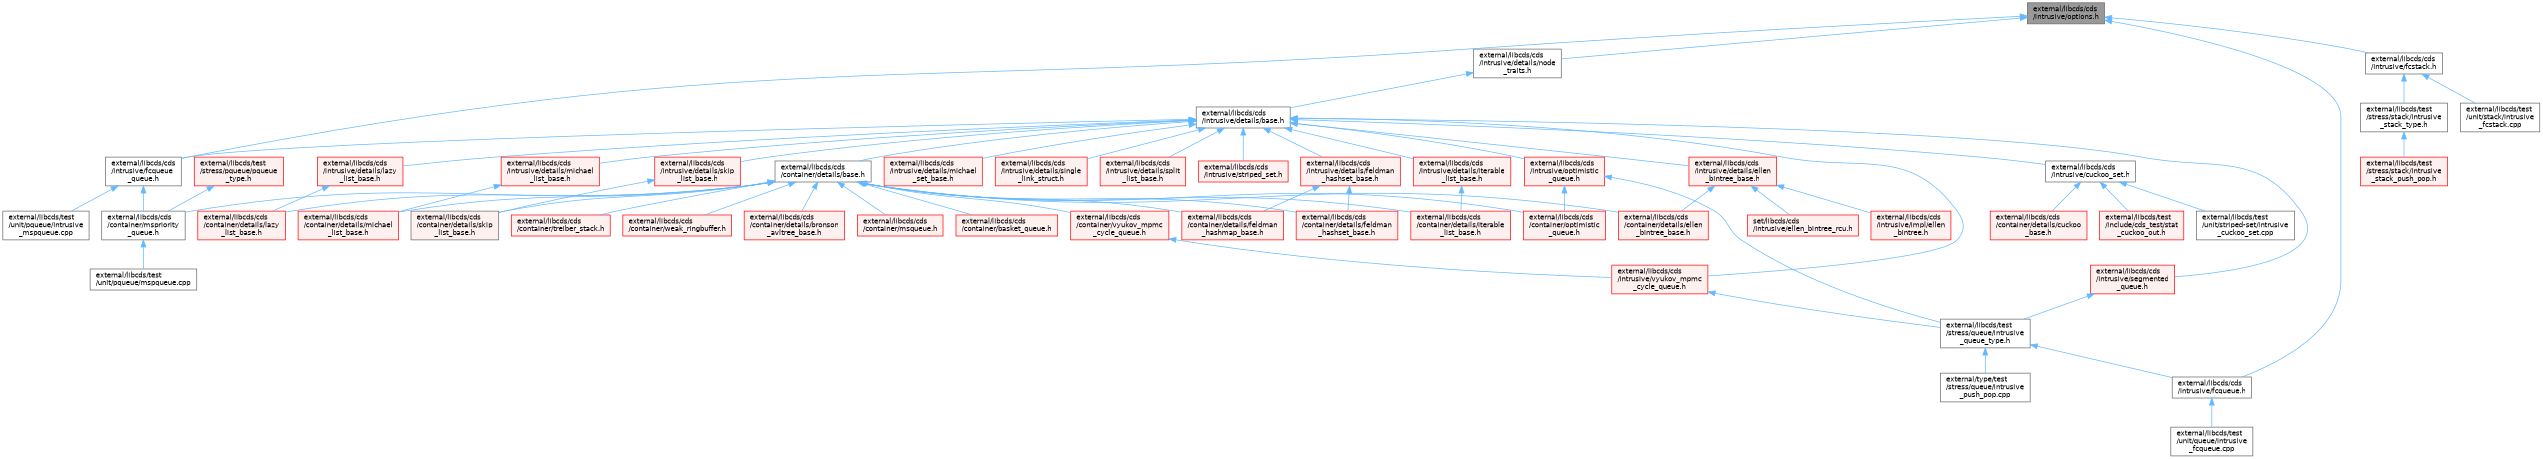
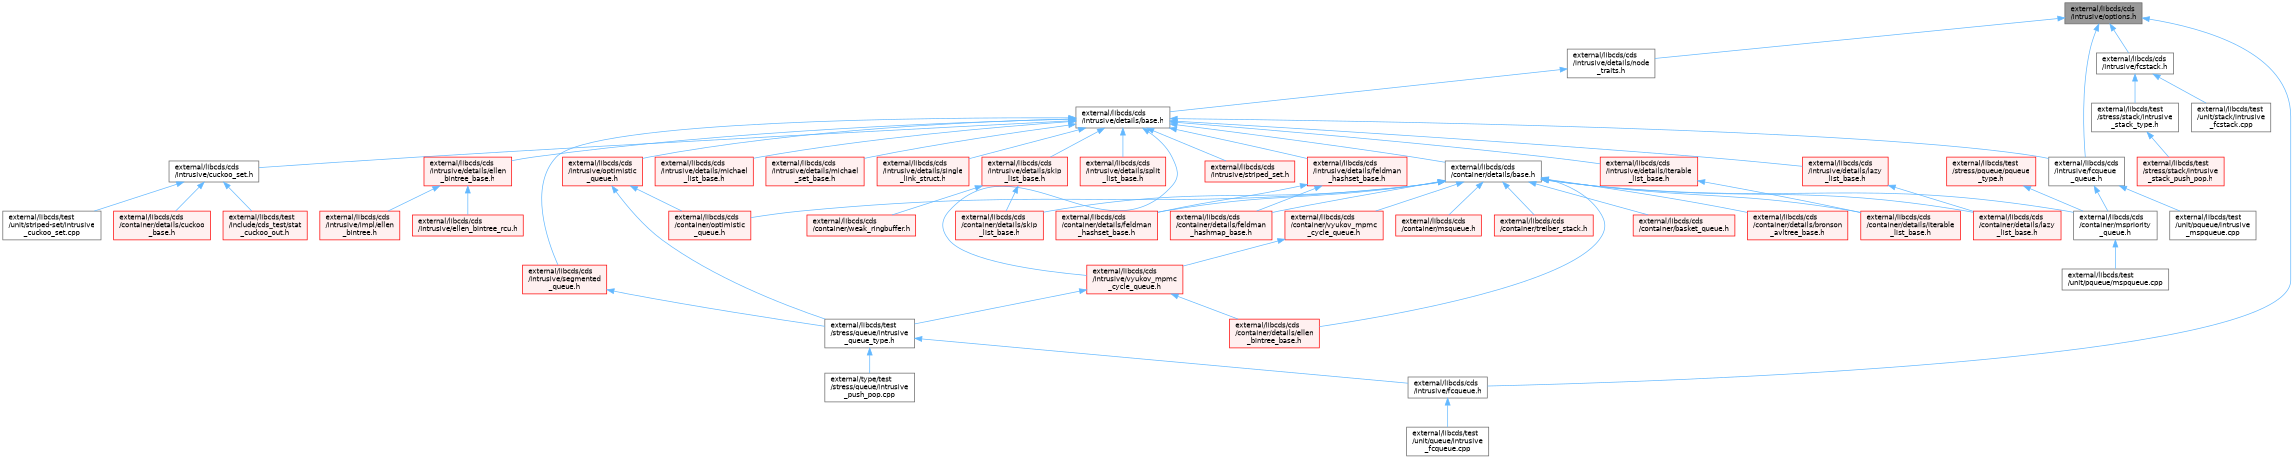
edge "external/libcds/cds /container/details/ellen _bintree_base.h" -> "external/libcds/cds /intrusive/details/ellen _bintree_base.h": now "external/libcds/cds /container/details/ellen _bintree_base.h" -> "external/libcds/cds /intrusive/vyukov_mpmc _cycle_queue.h"
edge "external/libcds/cds /container/weak_ringbuffer.h" -> "external/libcds/cds /container/details/base.h": now "external/libcds/cds /container/weak_ringbuffer.h" -> "external/libcds/cds /intrusive/details/skip _list_base.h"
node "external/libcds/cds /container/details/michael _list_base.h": removed
node "external/libcds/cds /container/details/skip _list_base.h": color grey40 -> red
node "set/libcds/cds /intrusive/ellen_bintree_rcu.h": label "set/libcds/cds /intrusive/ellen_bintree_rcu.h" -> "external/libcds/cds /intrusive/ellen_bintree_rcu.h"
